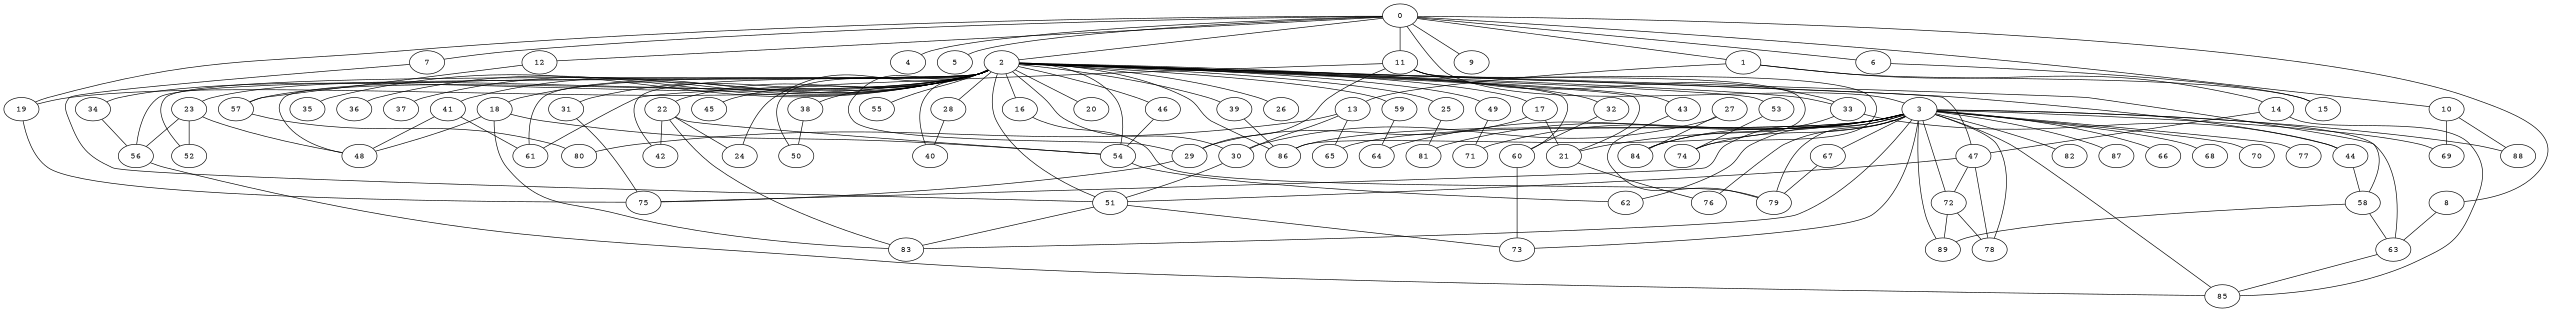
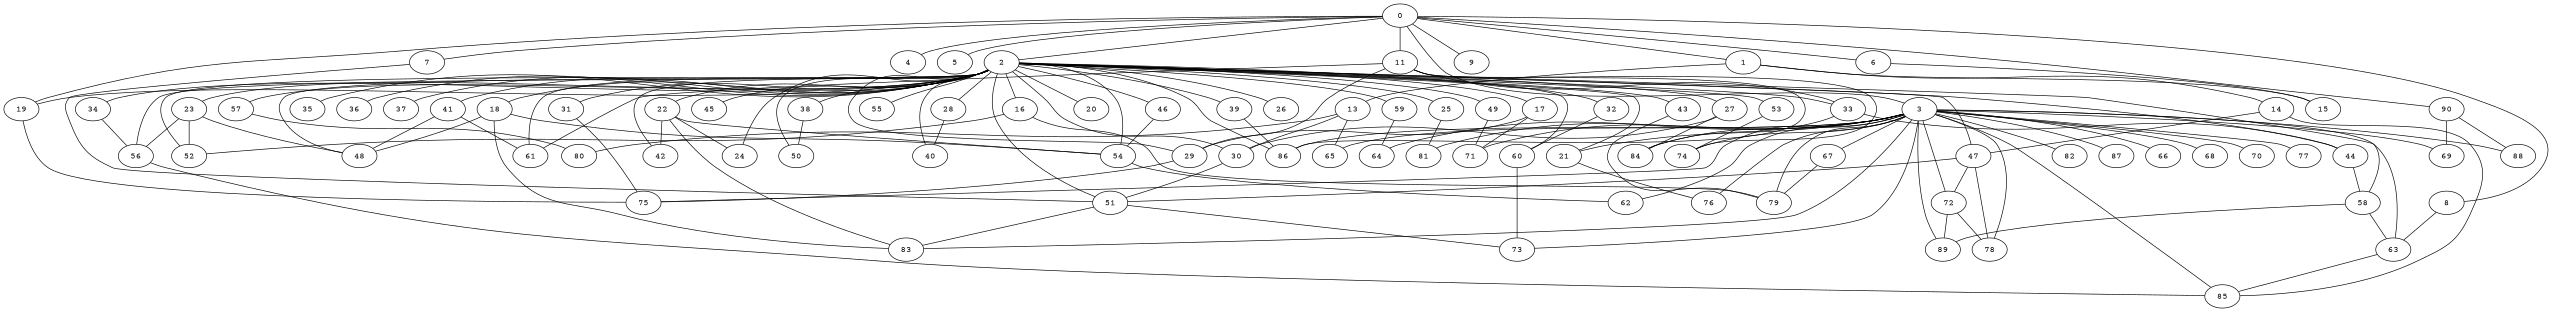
node "12": removed
edge "2" -- "27": added
node "10": label "10" -> "90"
edge "17" -- "21": now "17" -- "71"
edge "16" -- "52": added
